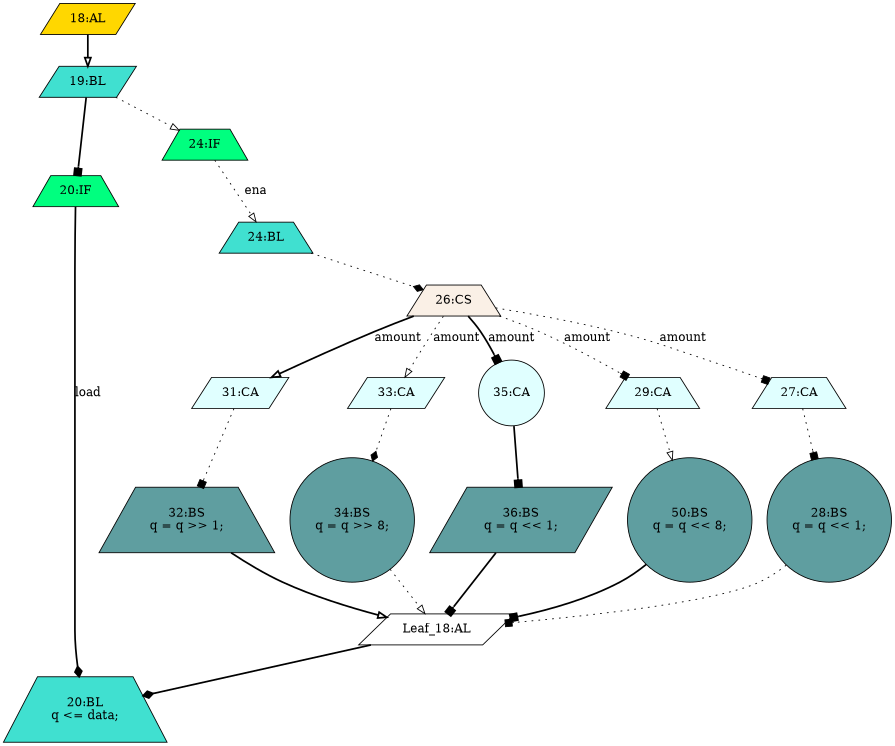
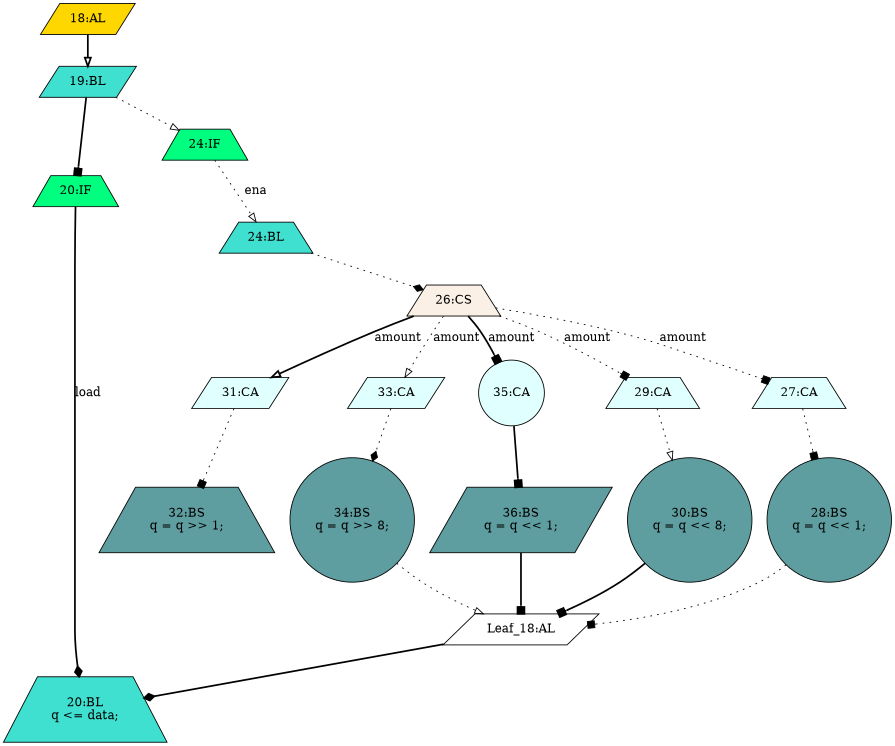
node "50:BS q = q << 8;": label "50:BS q = q << 8;" -> "30:BS q = q << 8;"
edge "32:BS q = q >> 1;" -> "Leaf_18:AL": removed
